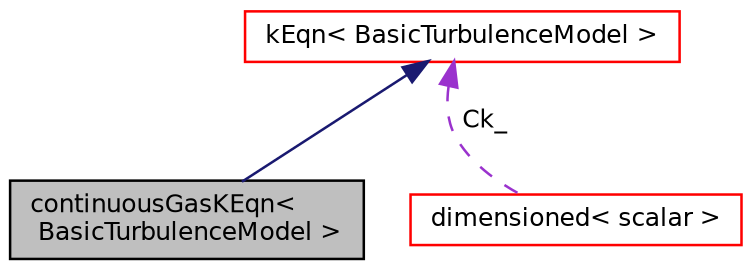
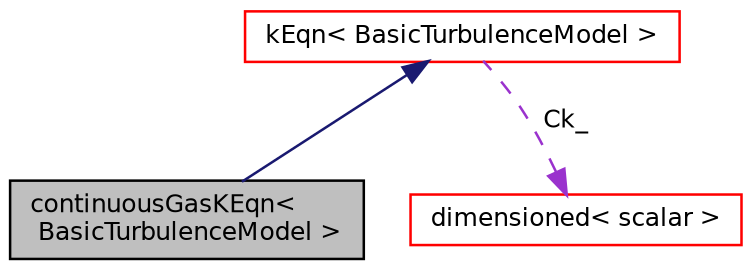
edge "dimensioned< scalar >" -> "kEqn< BasicTurbulenceModel >": reversed
